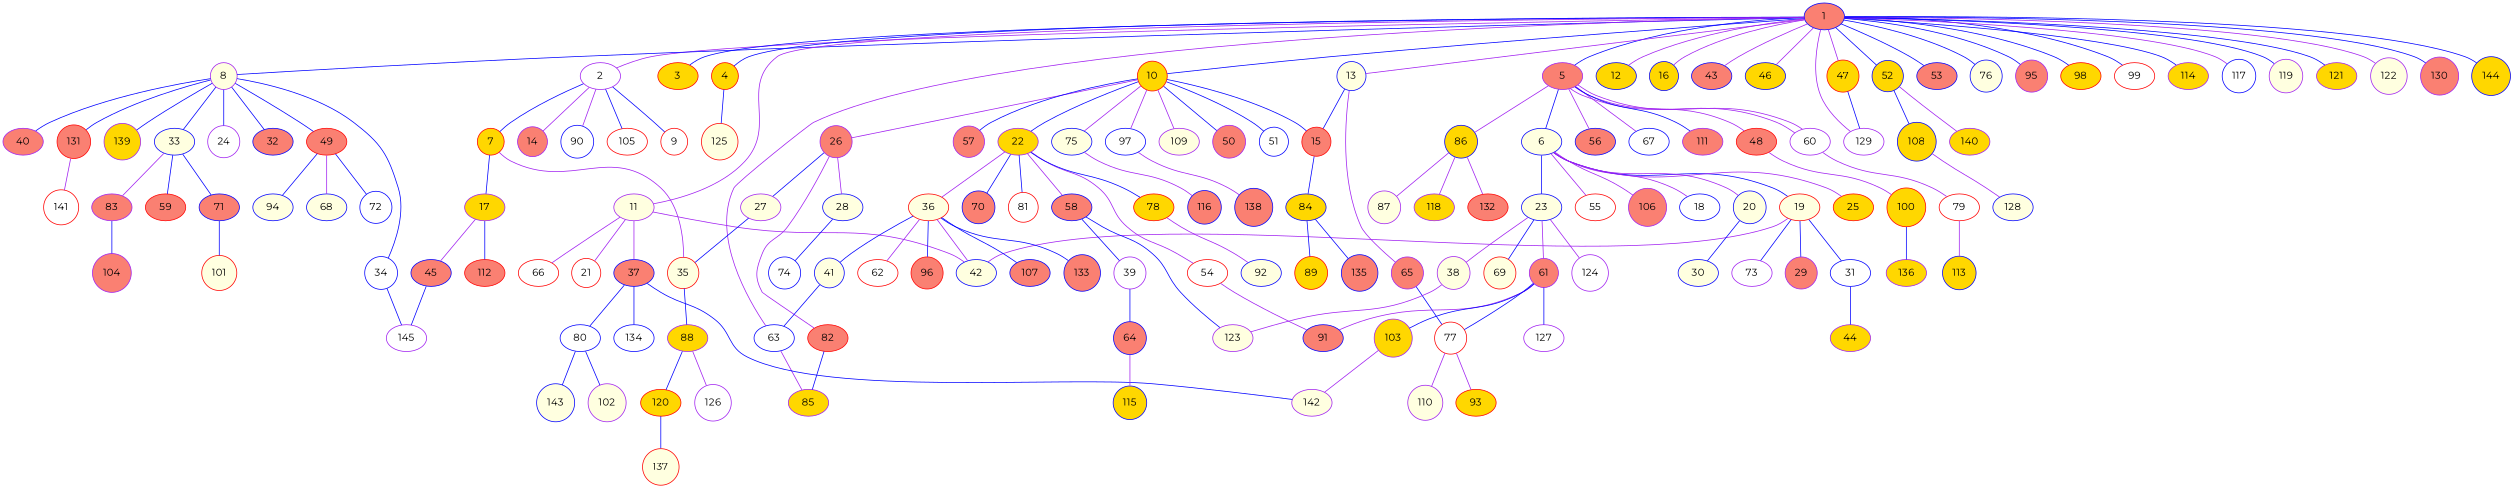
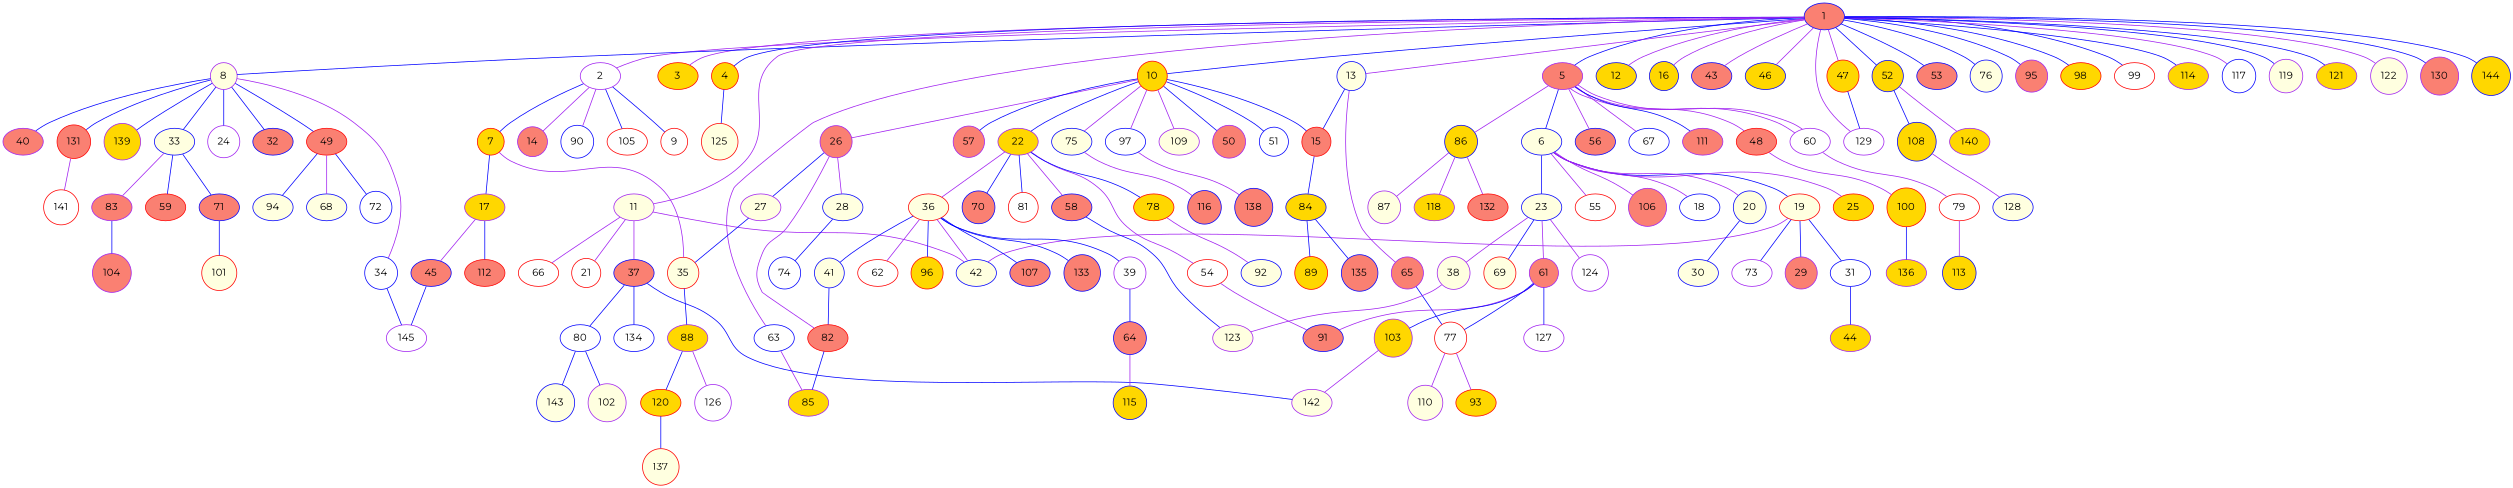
edge "1" -- "3": color blue -> purple
edge "8" -- "34": color blue -> purple
edge "58" -- "39": now "36" -- "39"
node "96": fillcolor salmon -> gold
edge "41" -- "63": now "41" -- "82"
